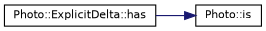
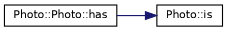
node "Photo::ExplicitDelta::has": label "Photo::ExplicitDelta::has" -> "Photo::Photo::has"
